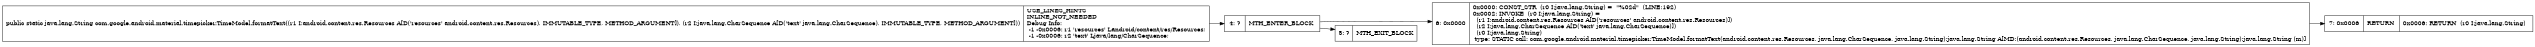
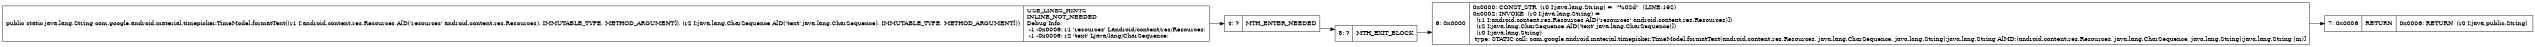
edge "4: ?" -> "6: 0x0000": now "5: ?" -> "6: 0x0000"
node "4: ?": text "MTH_ENTER_BLOCK" -> "MTH_ENTER_NEEDED"
node "7: 0x0006": text "0x0006: RETURN  (r0 I:java.lang.String)" -> "0x0006: RETURN  (r0 I:java.public.String)"
